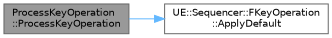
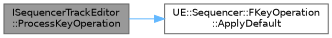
node "ProcessKeyOperation ::ProcessKeyOperation": label "ProcessKeyOperation ::ProcessKeyOperation" -> "ISequencerTrackEditor ::ProcessKeyOperation"
